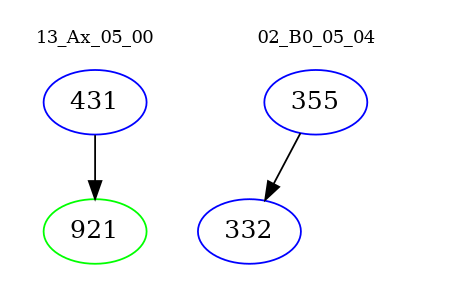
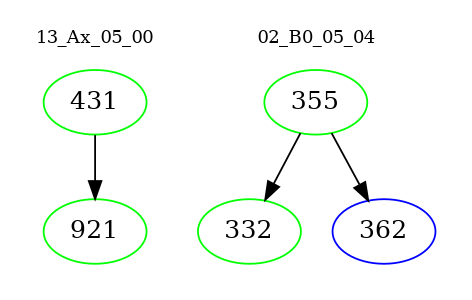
node "431": color blue -> green
node "355": color blue -> green
node "332": color blue -> green
node "362": added
